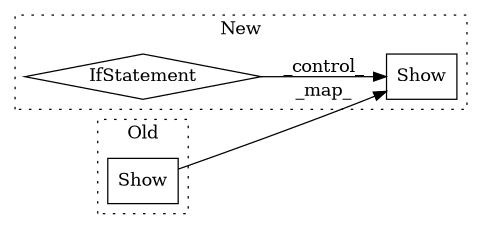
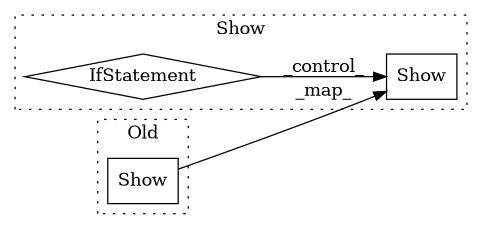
cluster "New": label "New" -> "Show"
